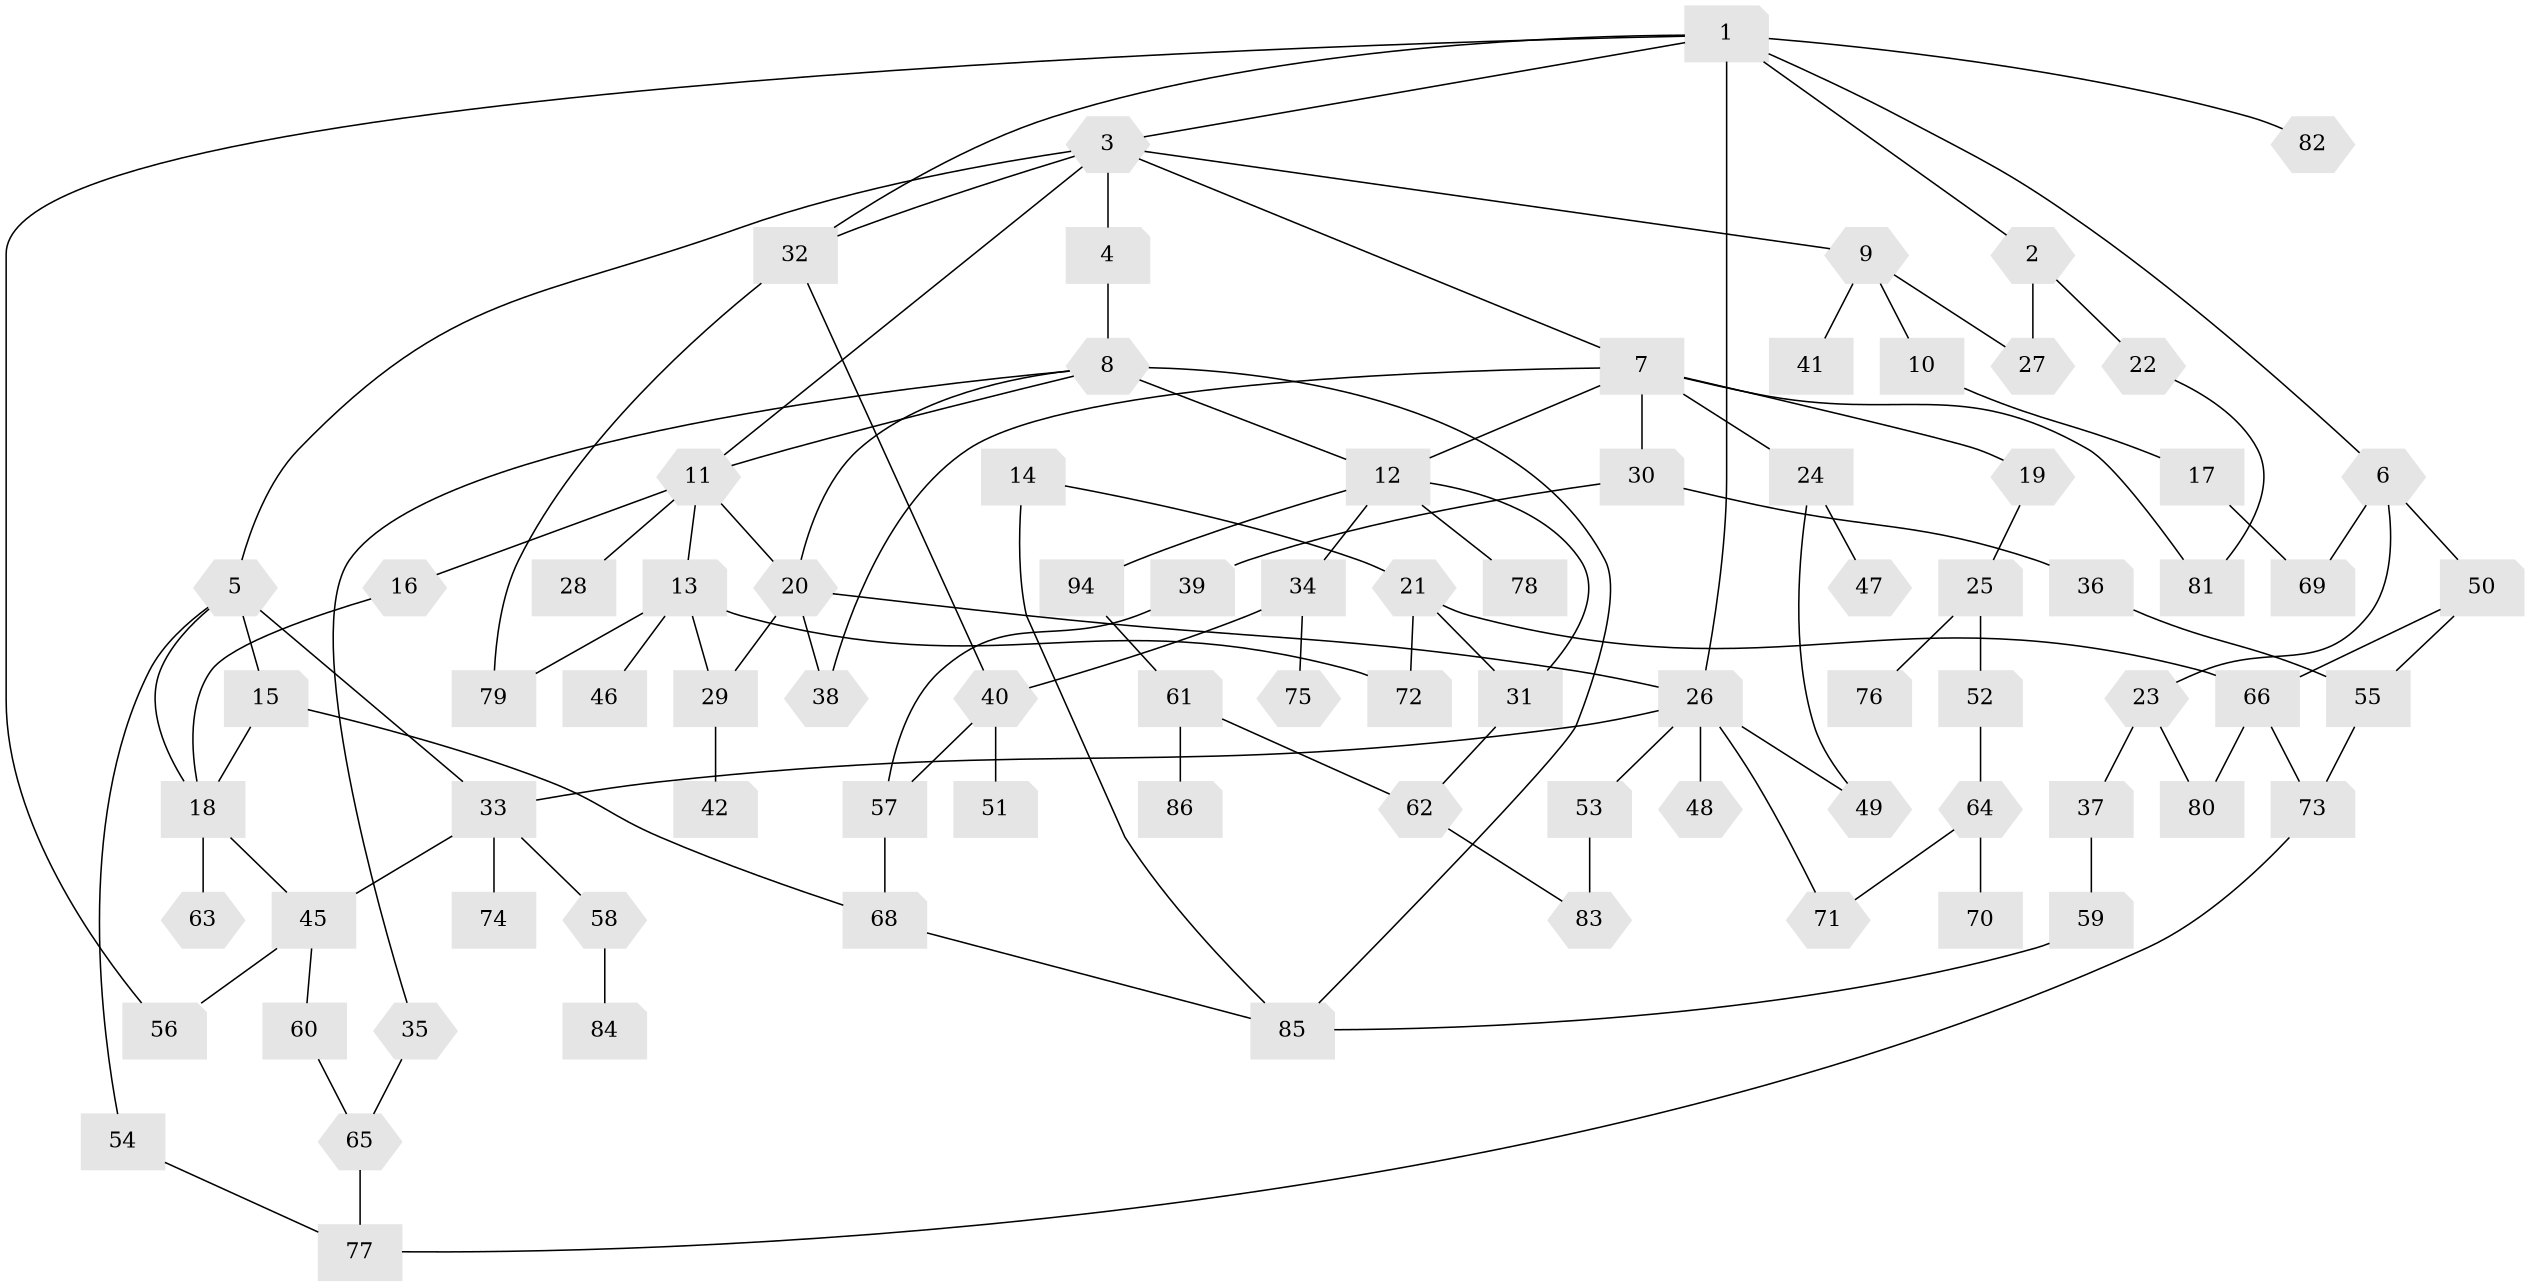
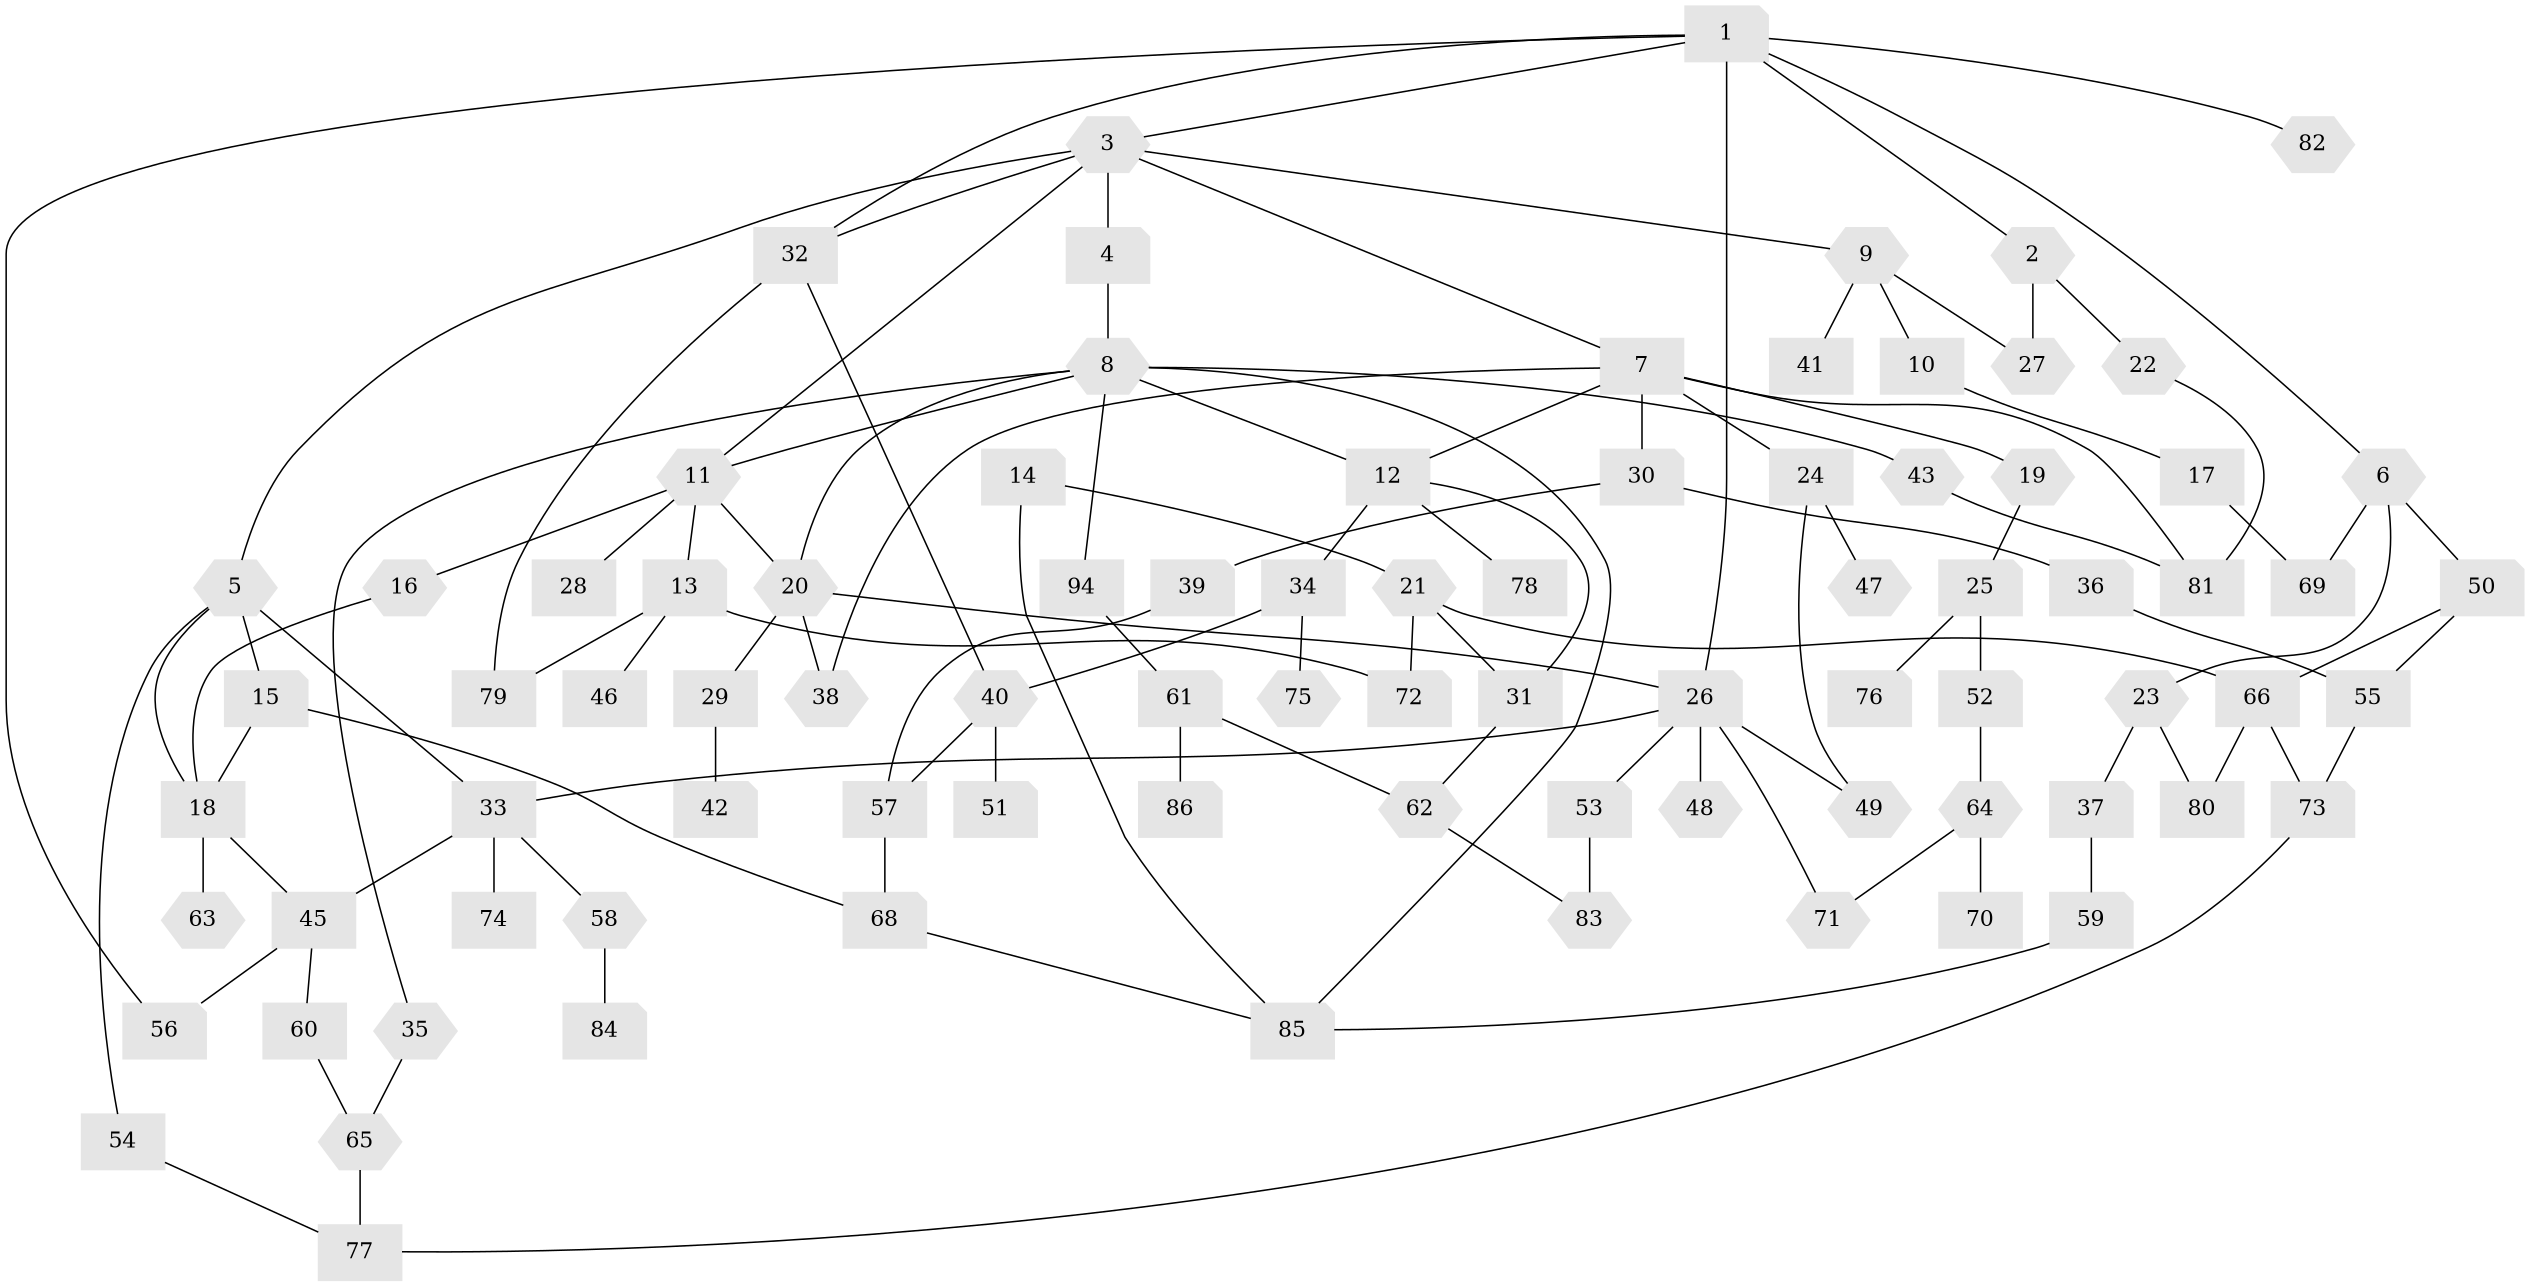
node "43": added
edge "12" -- "94": now "8" -- "94"
edge "13" -- "29": removed
